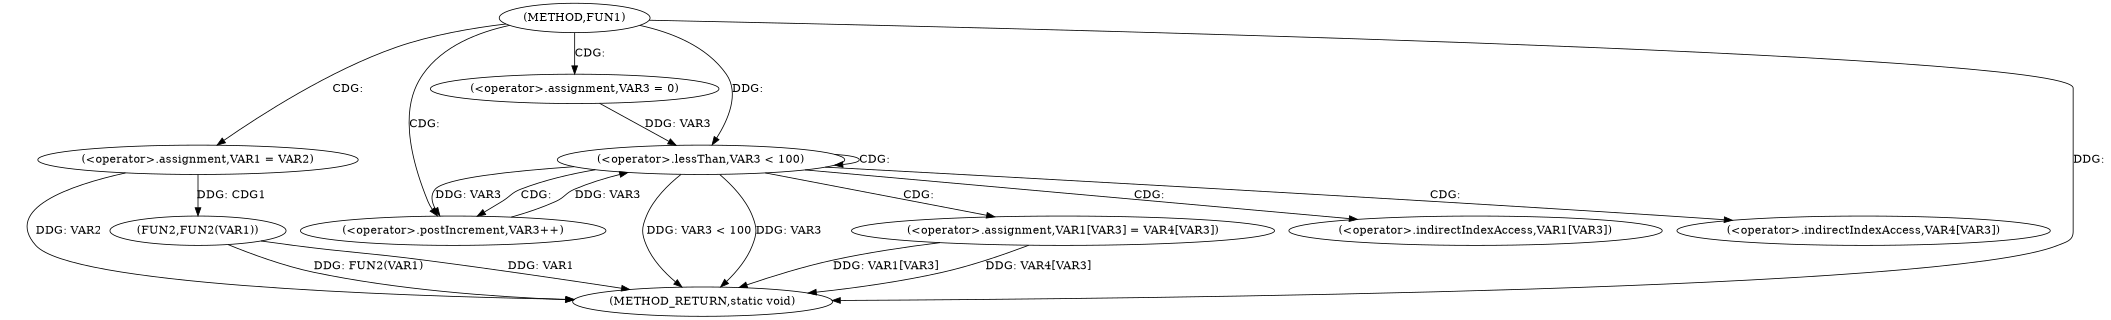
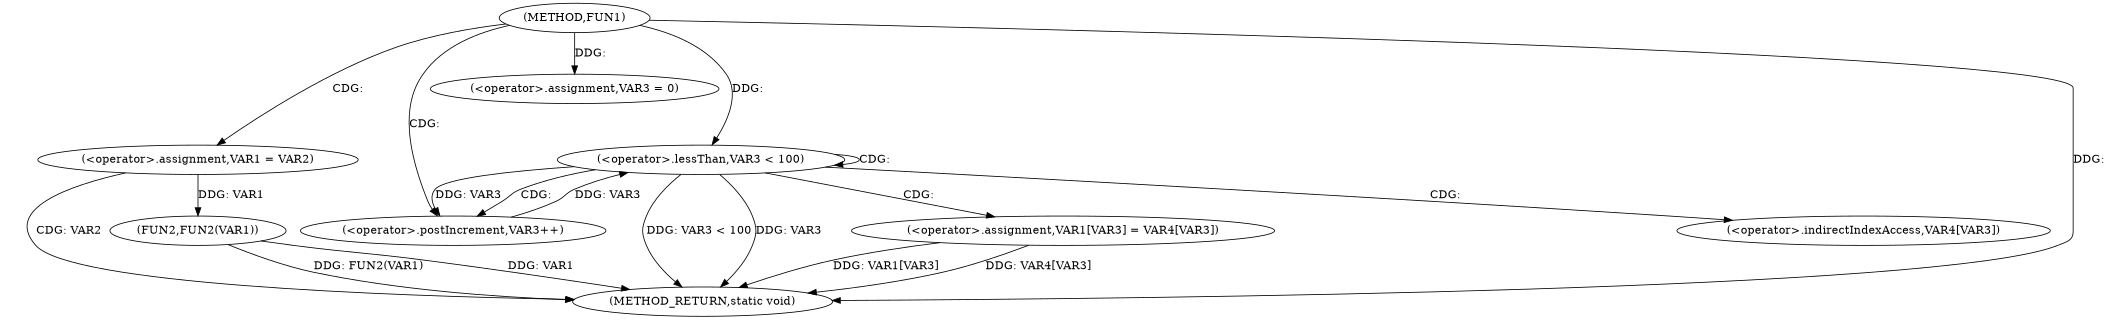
edge "(METHOD,FUN1)" -> "(<operator>.assignment,VAR3 = 0)": label "CDG: " -> "DDG: "
edge "(<operator>.assignment,VAR3 = 0)" -> "(<operator>.lessThan,VAR3 < 100)": removed, label "DDG: VAR3"
edge "(<operator>.assignment,VAR1 = VAR2)" -> "(FUN2,FUN2(VAR1))": label "DDG: CDG1" -> "DDG: VAR1"
edge "(<operator>.assignment,VAR1 = VAR2)" -> "(METHOD_RETURN,static void)": label "DDG: VAR2" -> "CDG: VAR2"
node "(<operator>.indirectIndexAccess,VAR1[VAR3])": removed
